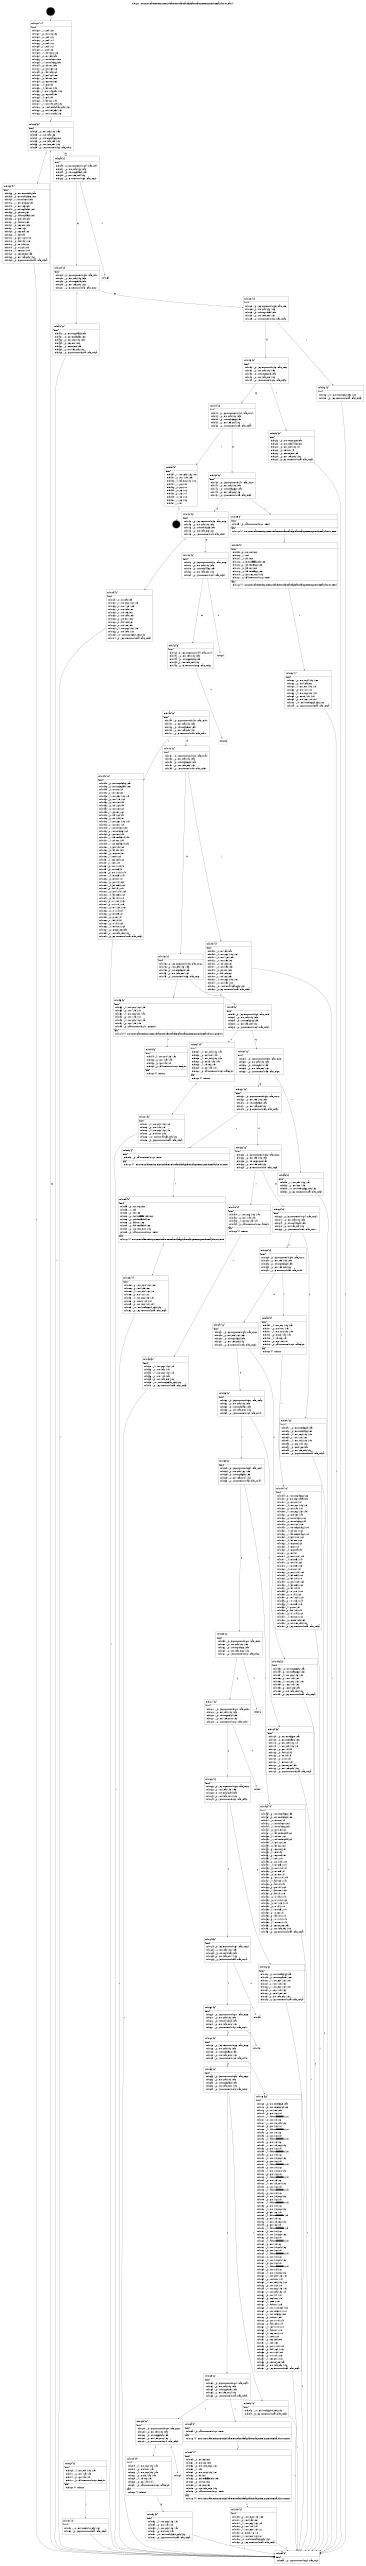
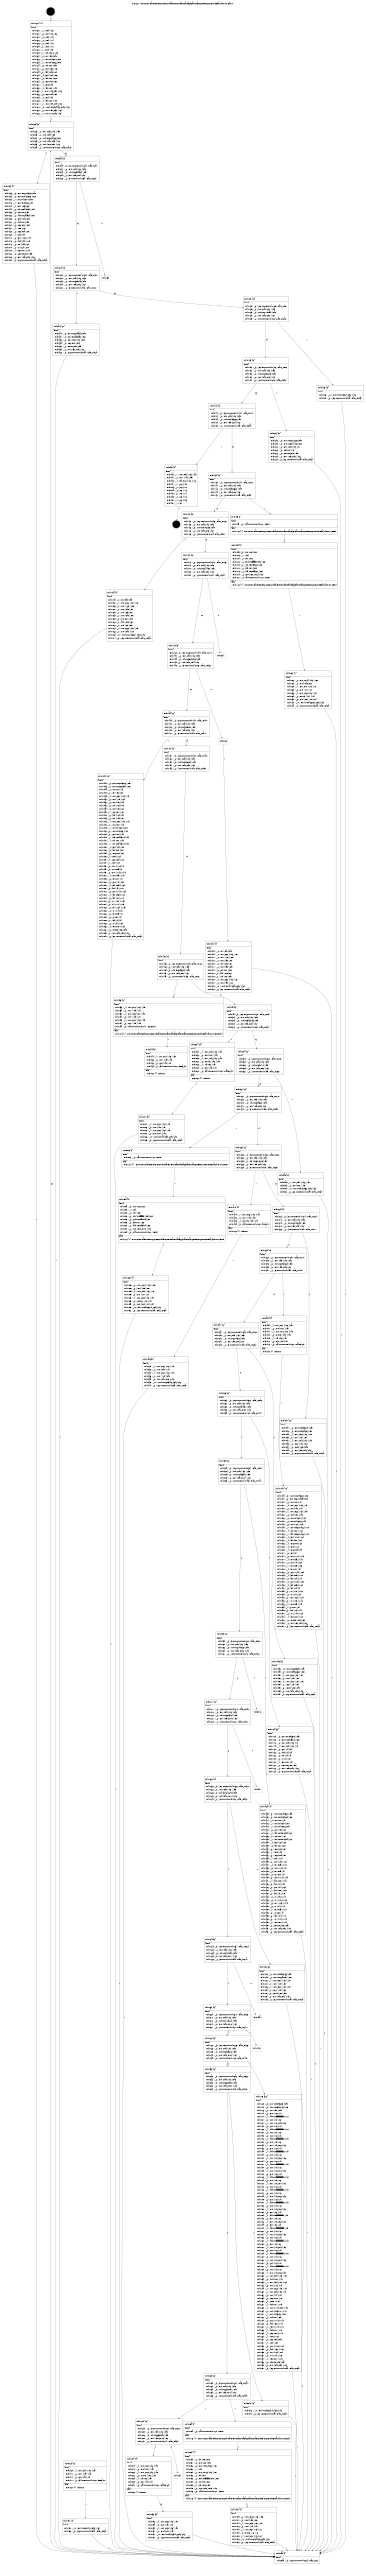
edge "0x40148f [28]" -> "0x4014ab [28]": added, label "20"
edge "0x4014c7 [28]" -> "0x401f0b [42]": now "0x402085" -> "0x401f0b [42]"
